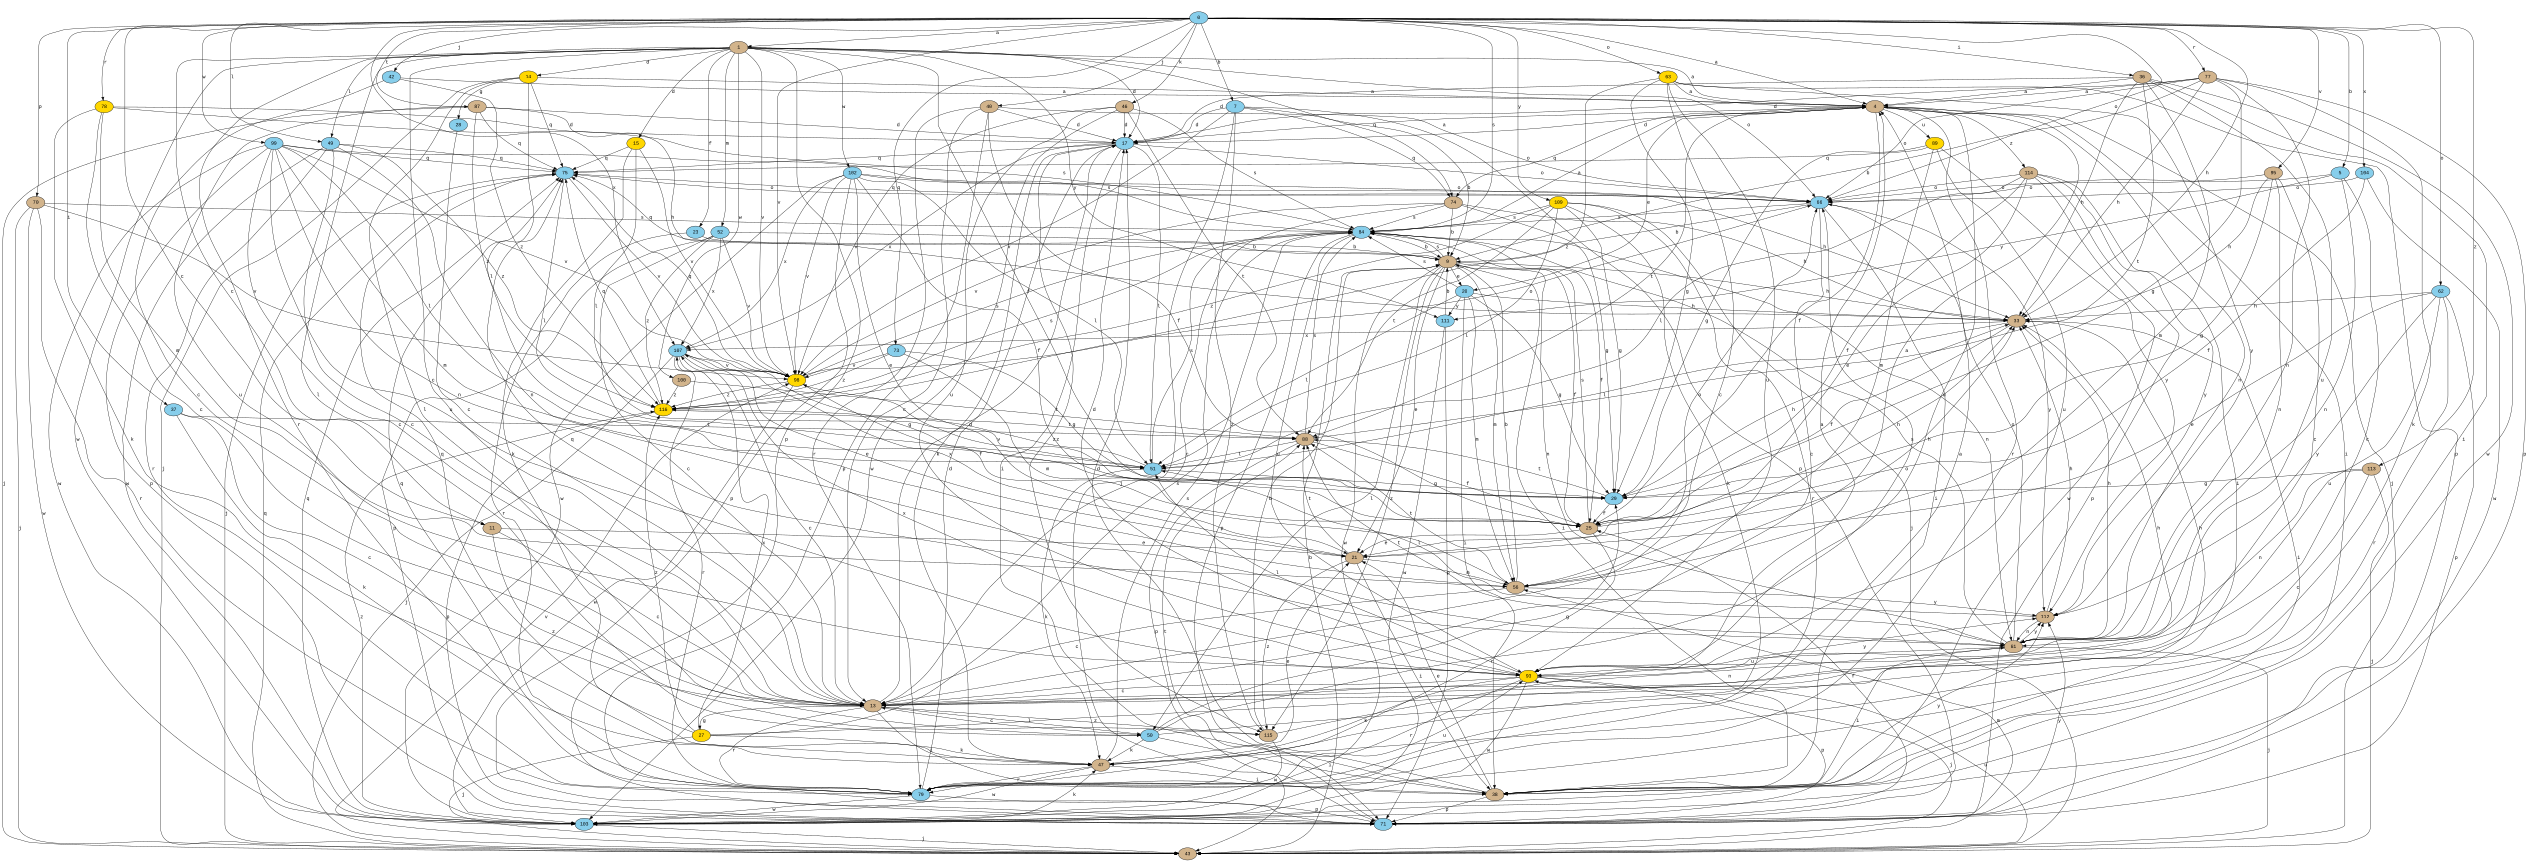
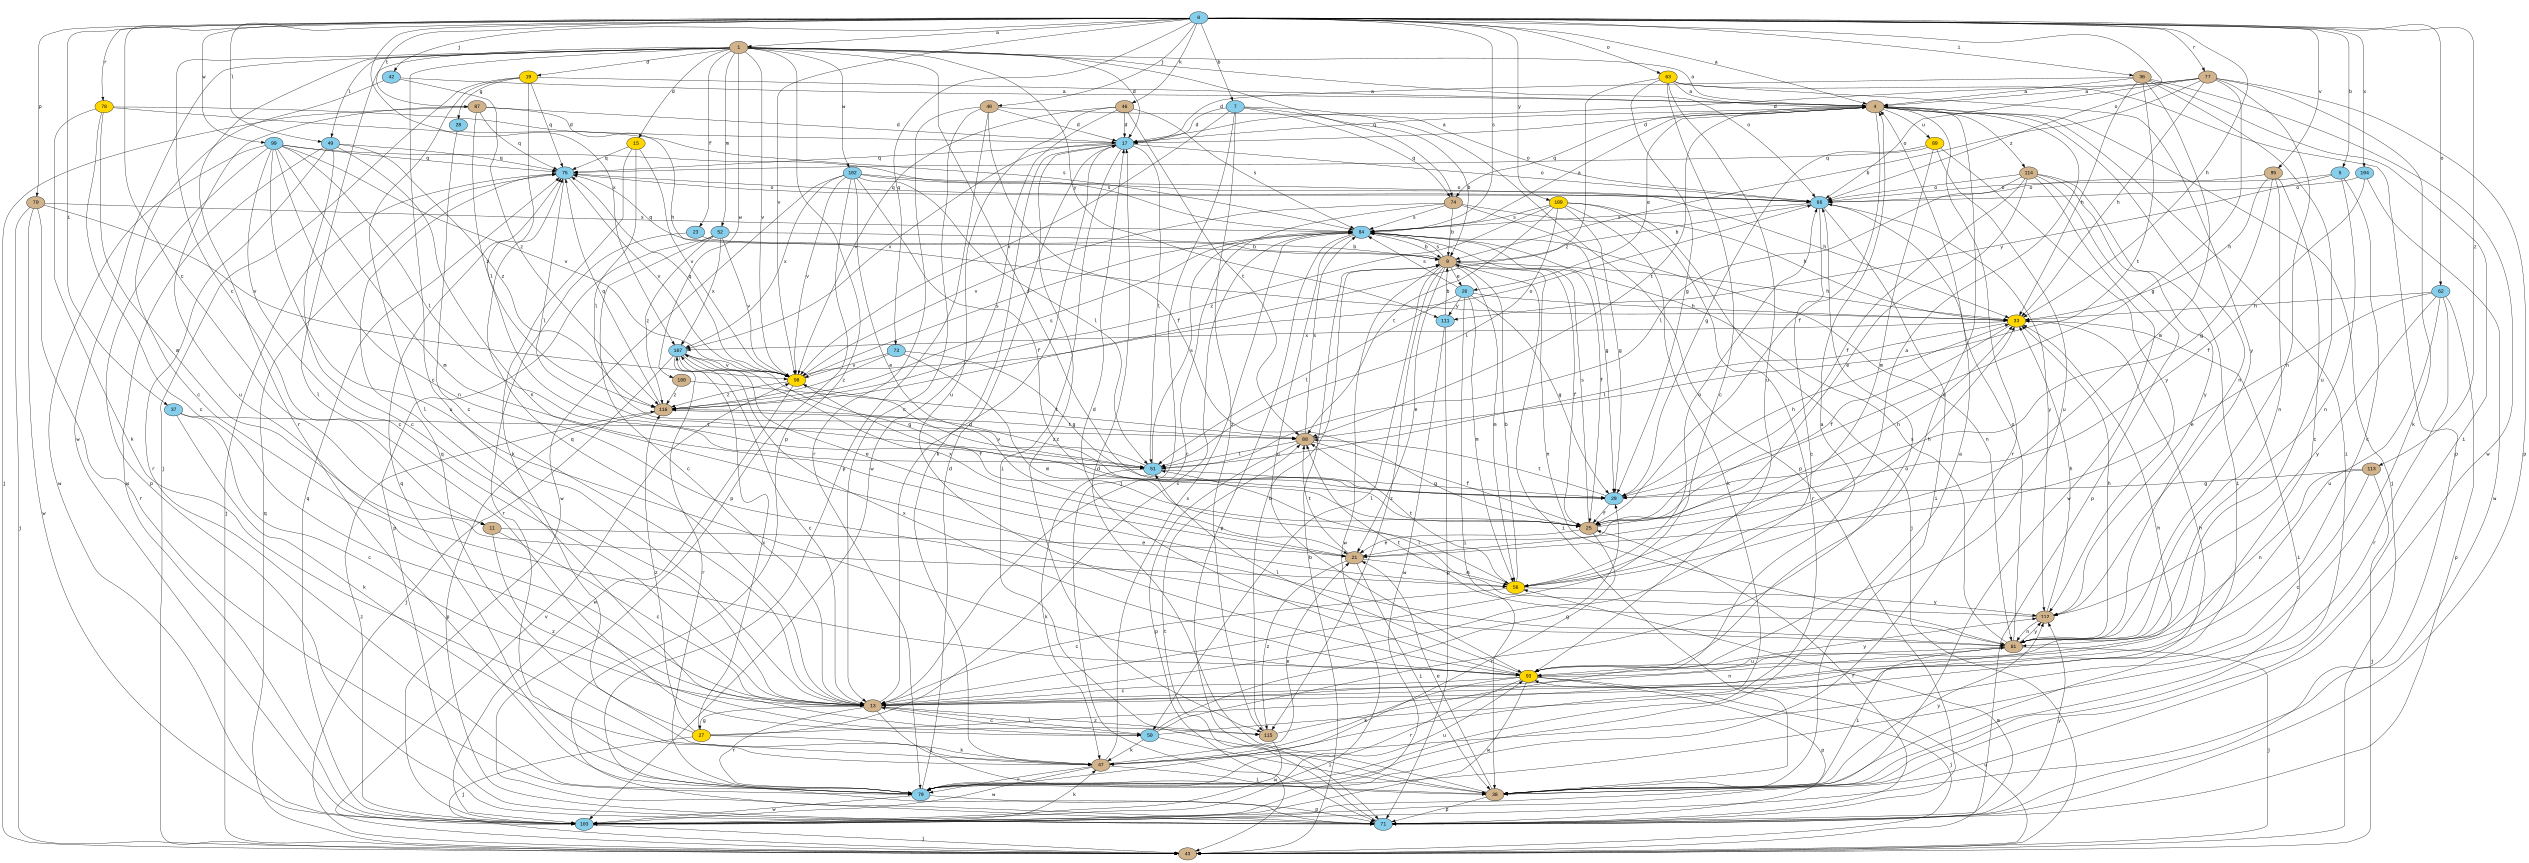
node "14": label "14" -> "19"
node "33": fillcolor tan -> gold
node "116": fillcolor gold -> tan
node "56": fillcolor tan -> gold
